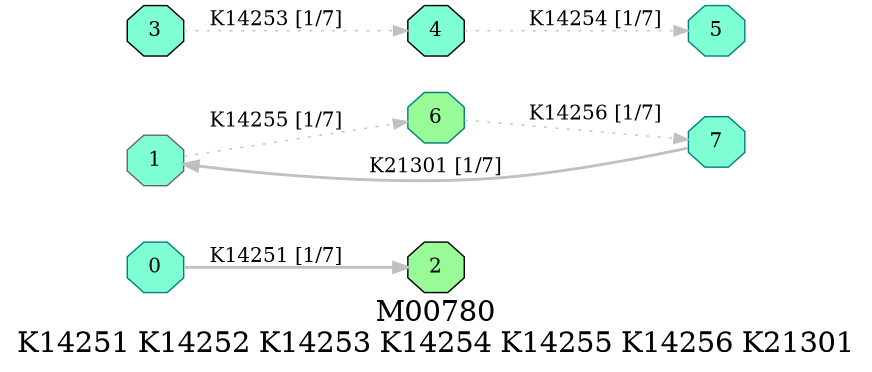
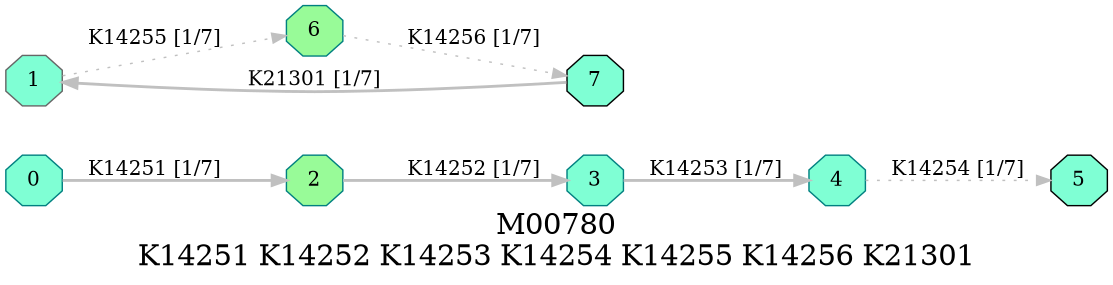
node "3": color black -> teal
edge "3" -> "4": style dotted -> bold
node "4": color black -> teal
node "5": color teal -> black
node "7": color teal -> black
edge "2" -> "3": added, label "K14252 [1/7]"
node "2": color black -> teal
